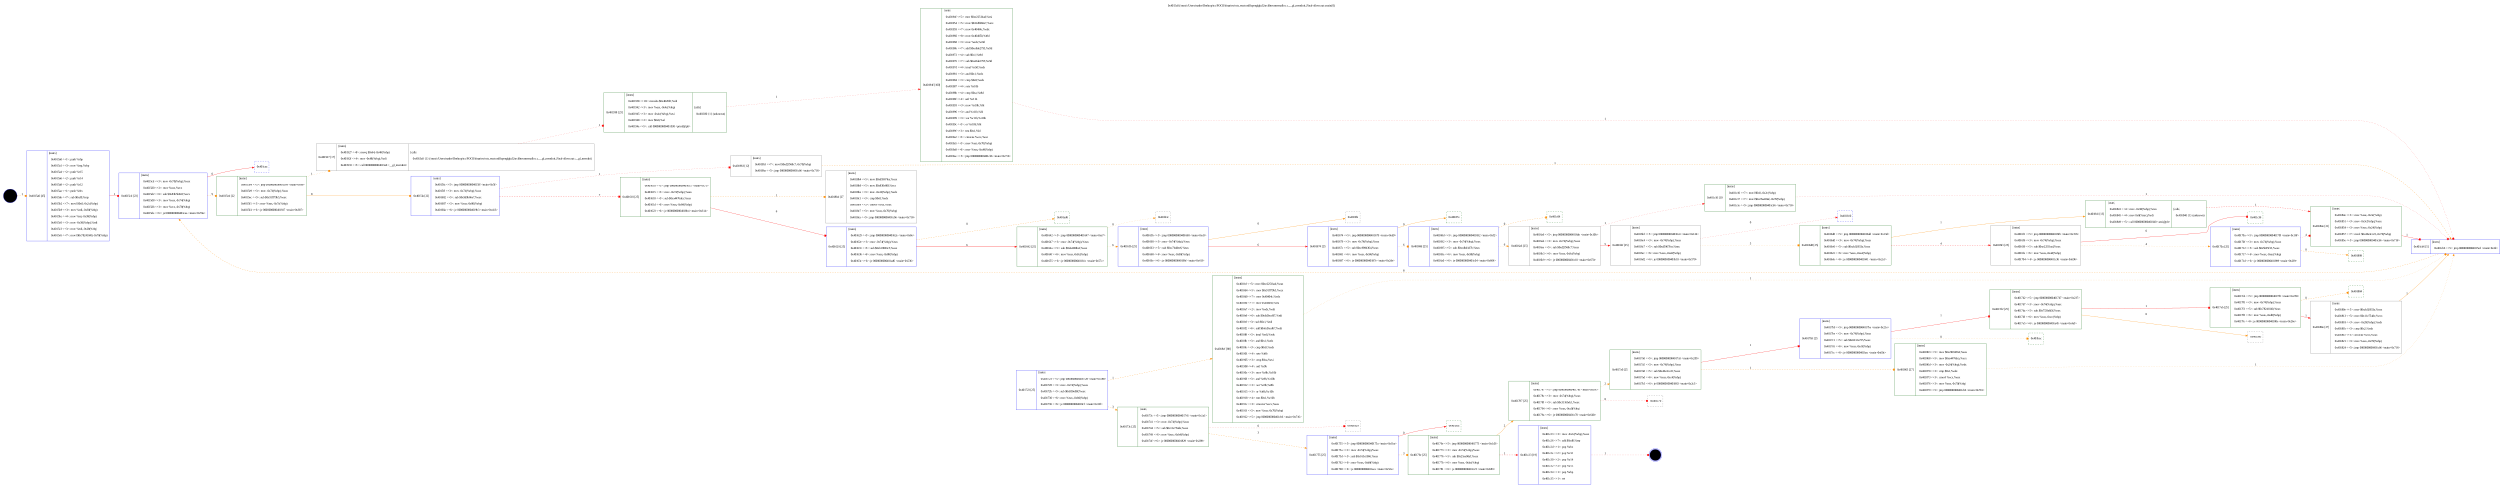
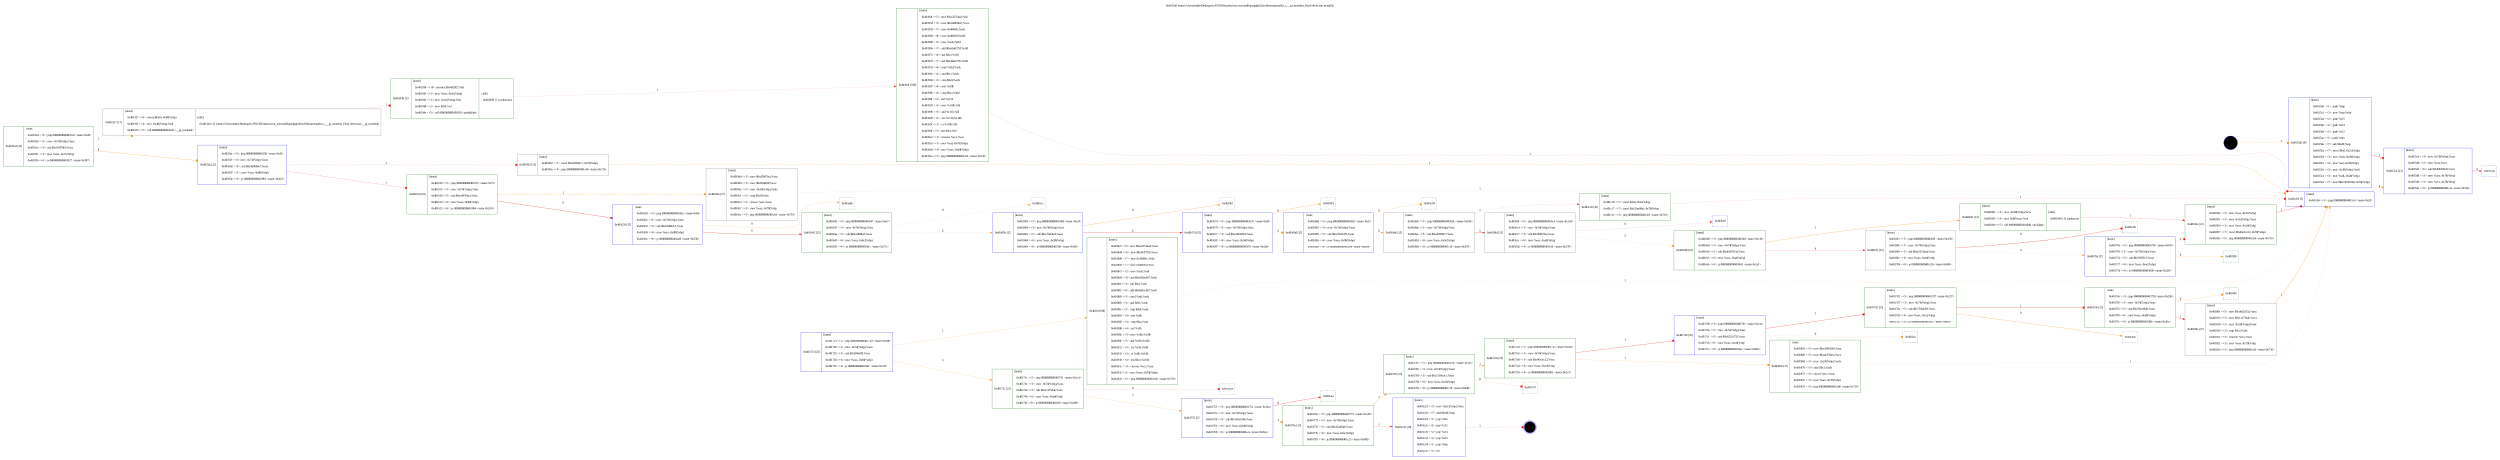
edge "0x4018b4 [27]" -> "0x401cb6 [5]": added, label "1"
edge "0x4015cd [23]" -> "0x4015e4 [22]": removed, label "9"
